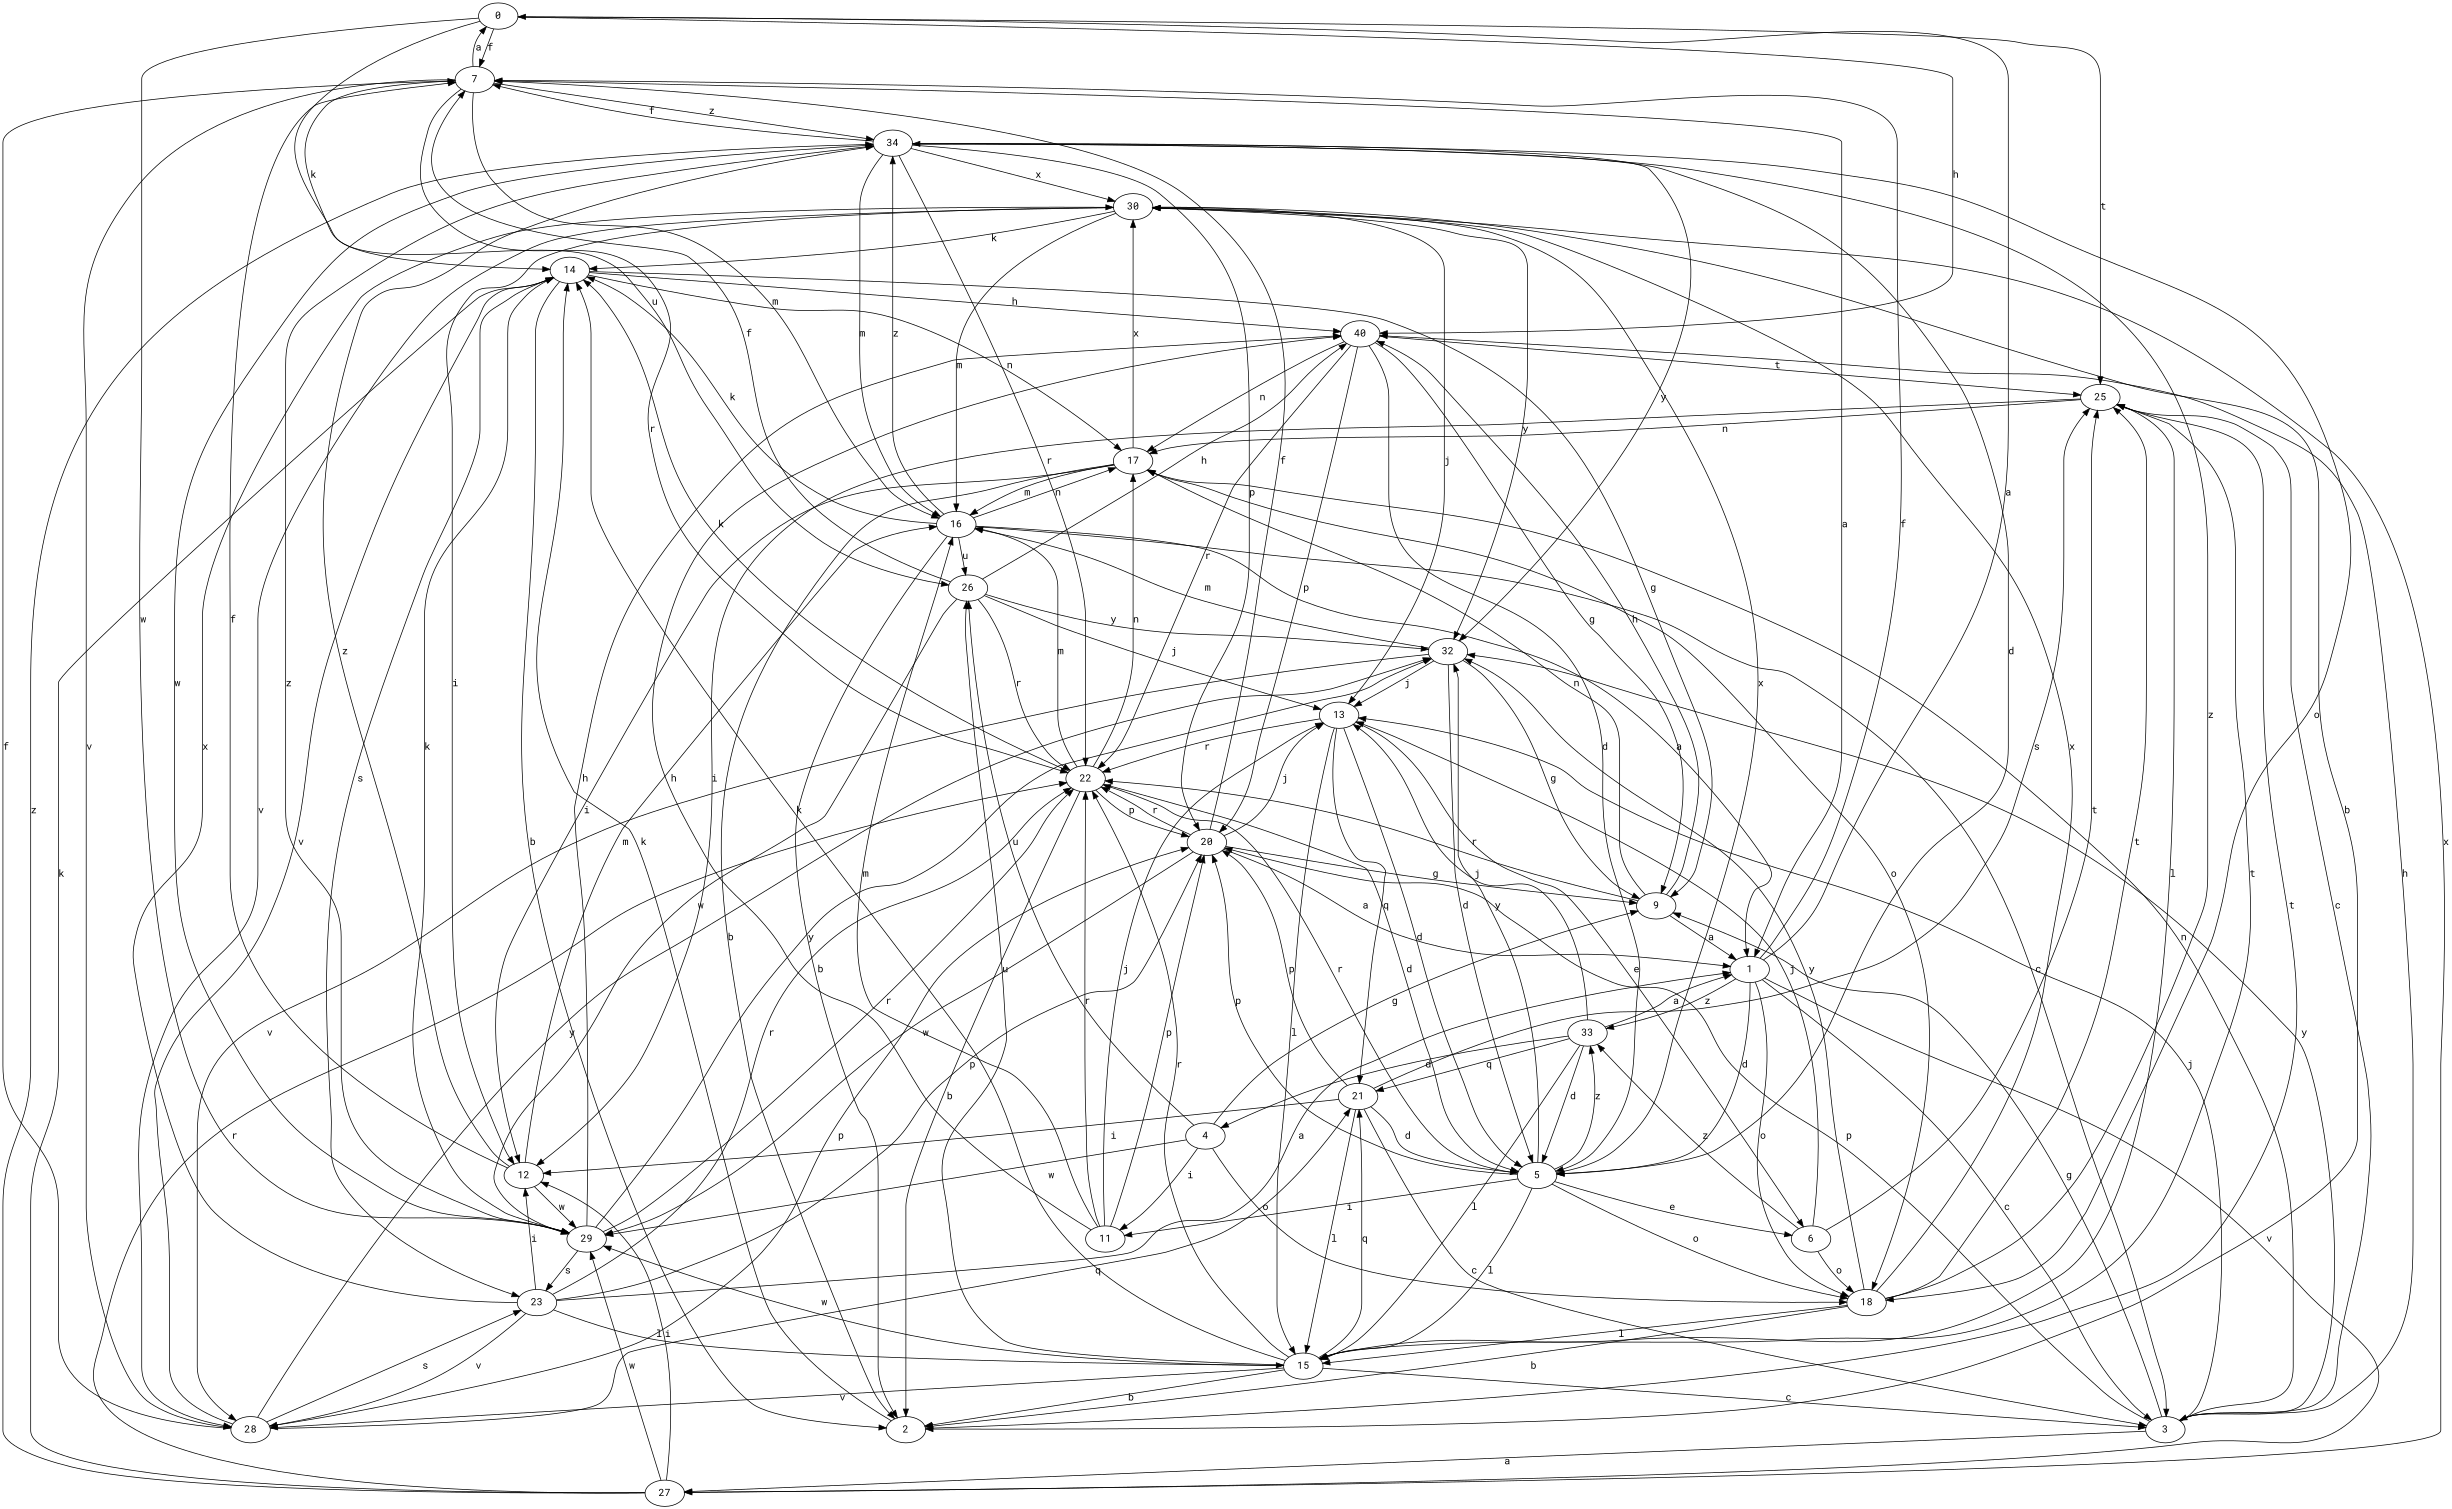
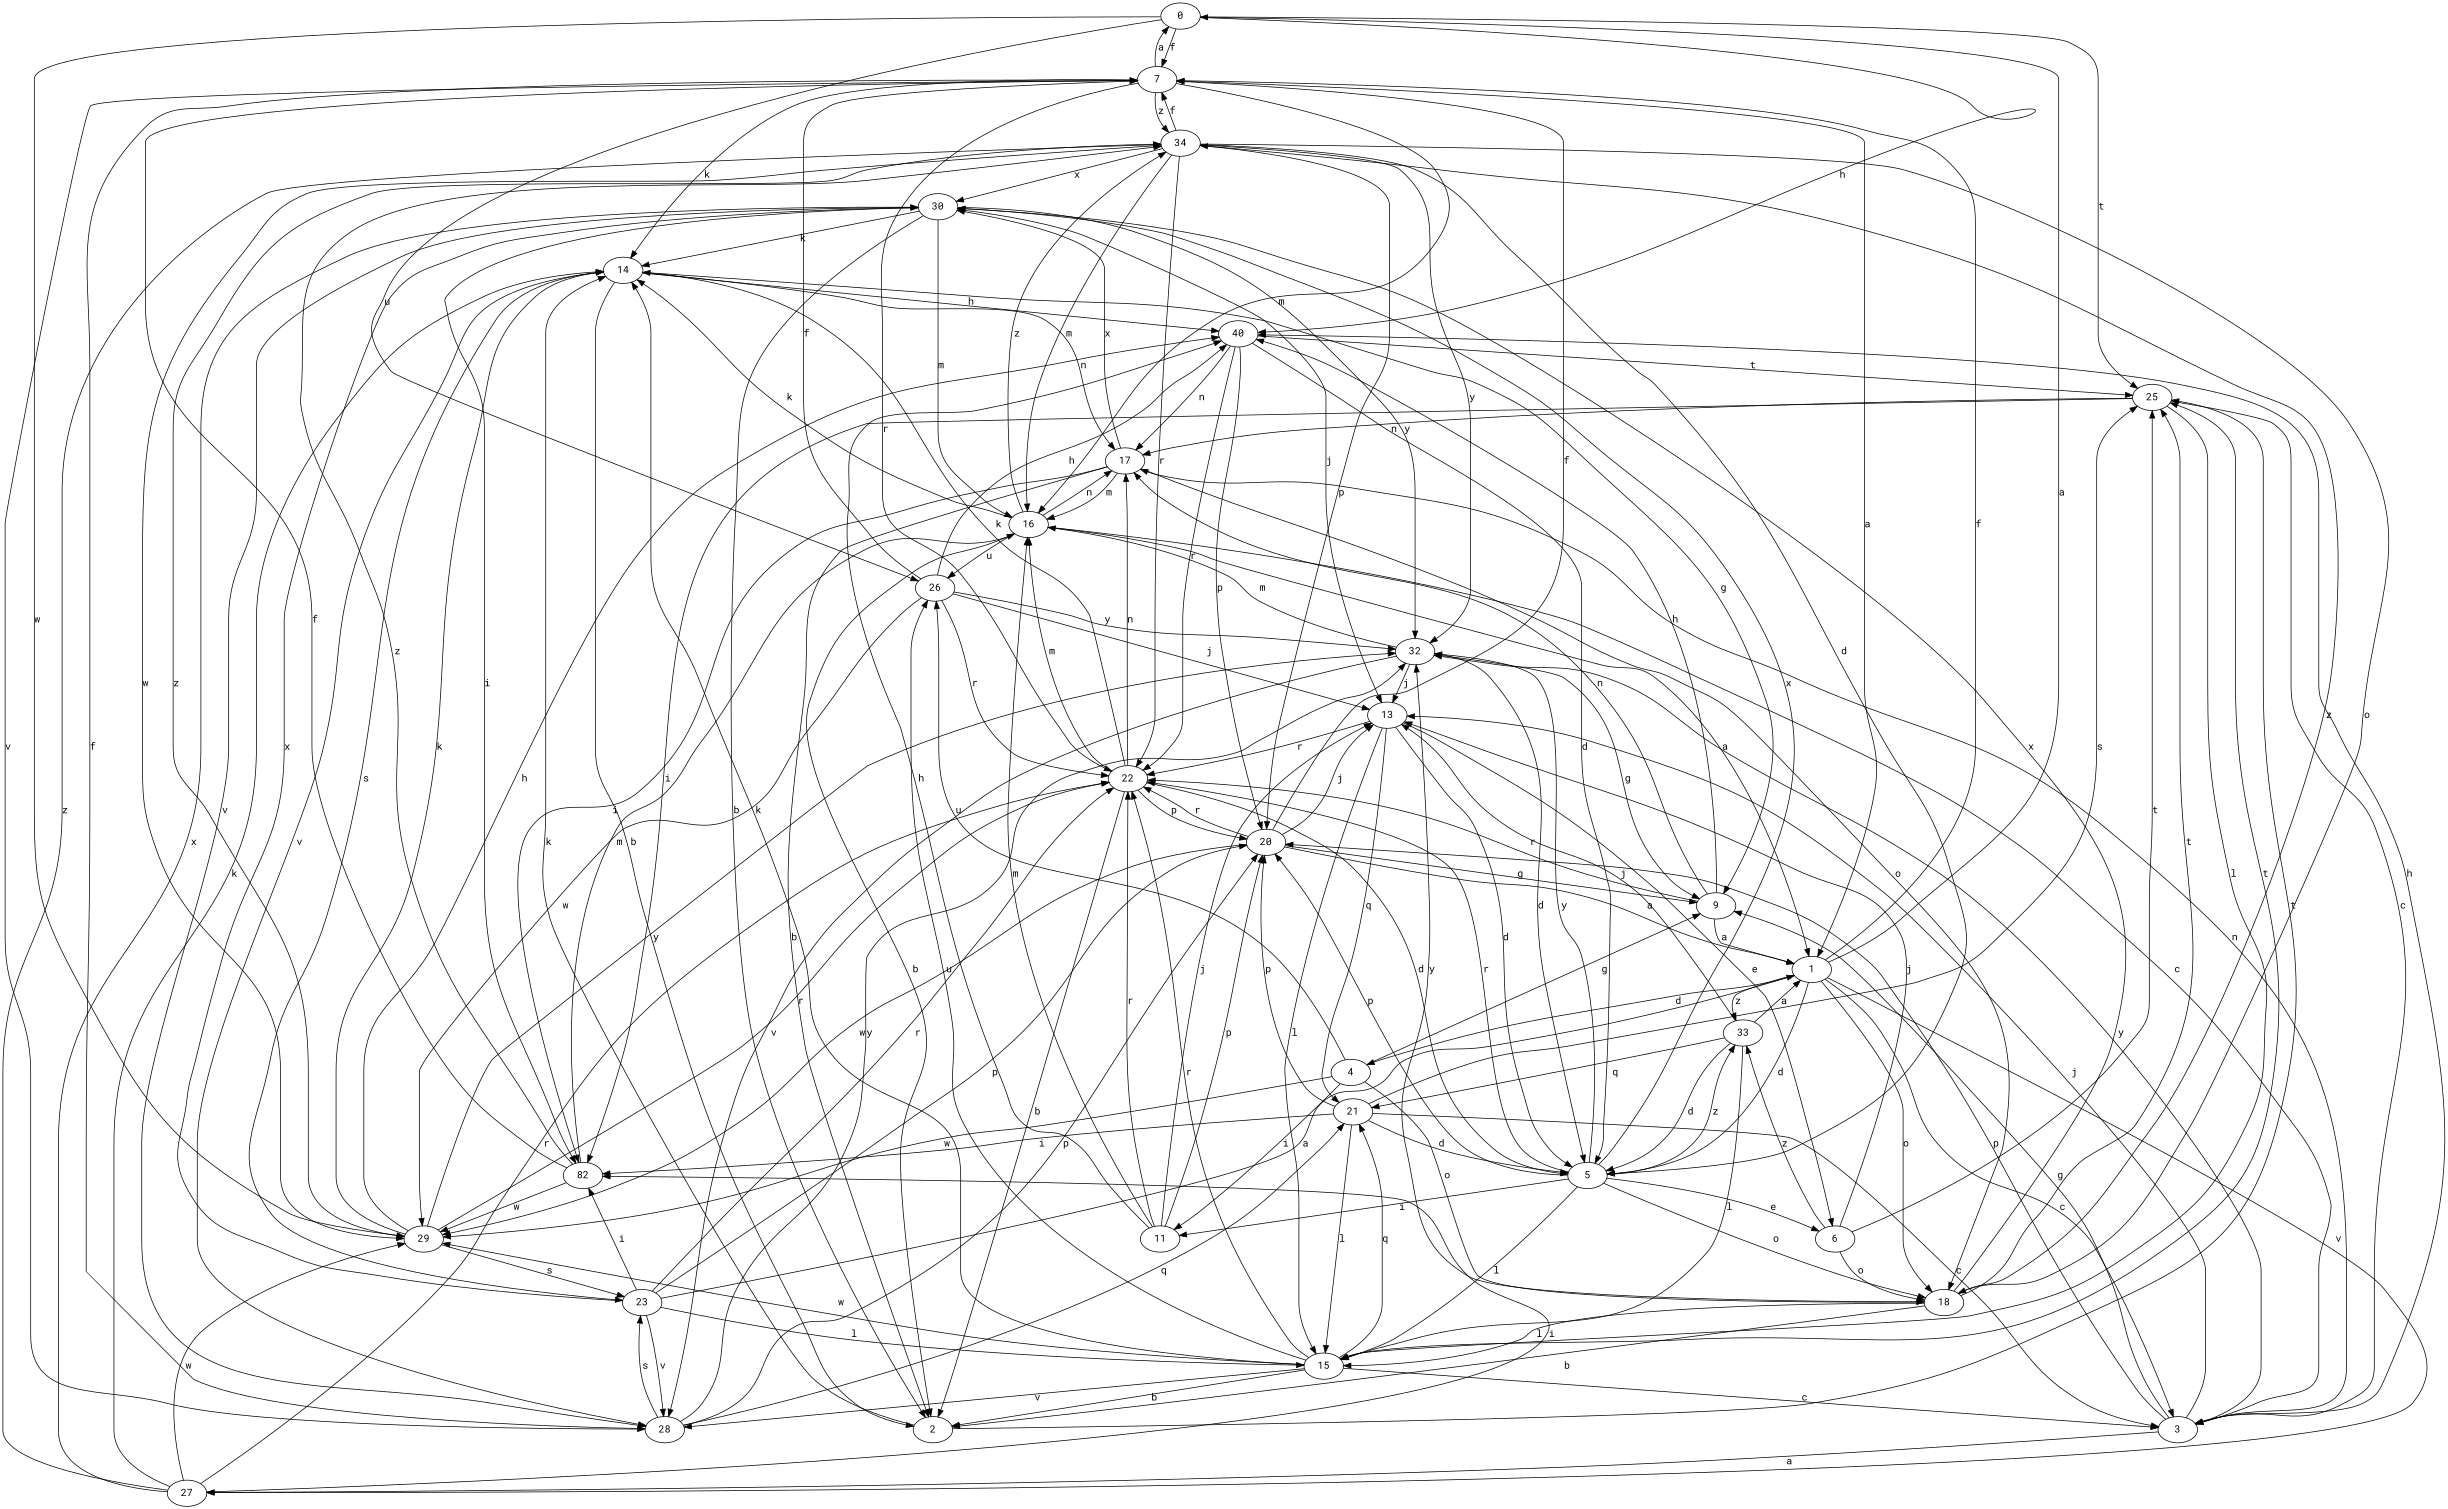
edge "40" -> "9": removed, label "g"
edge "28" -> "14": reversed
edge "33" -> "4": now "1" -> "4"
node "12": label "12" -> "82"
